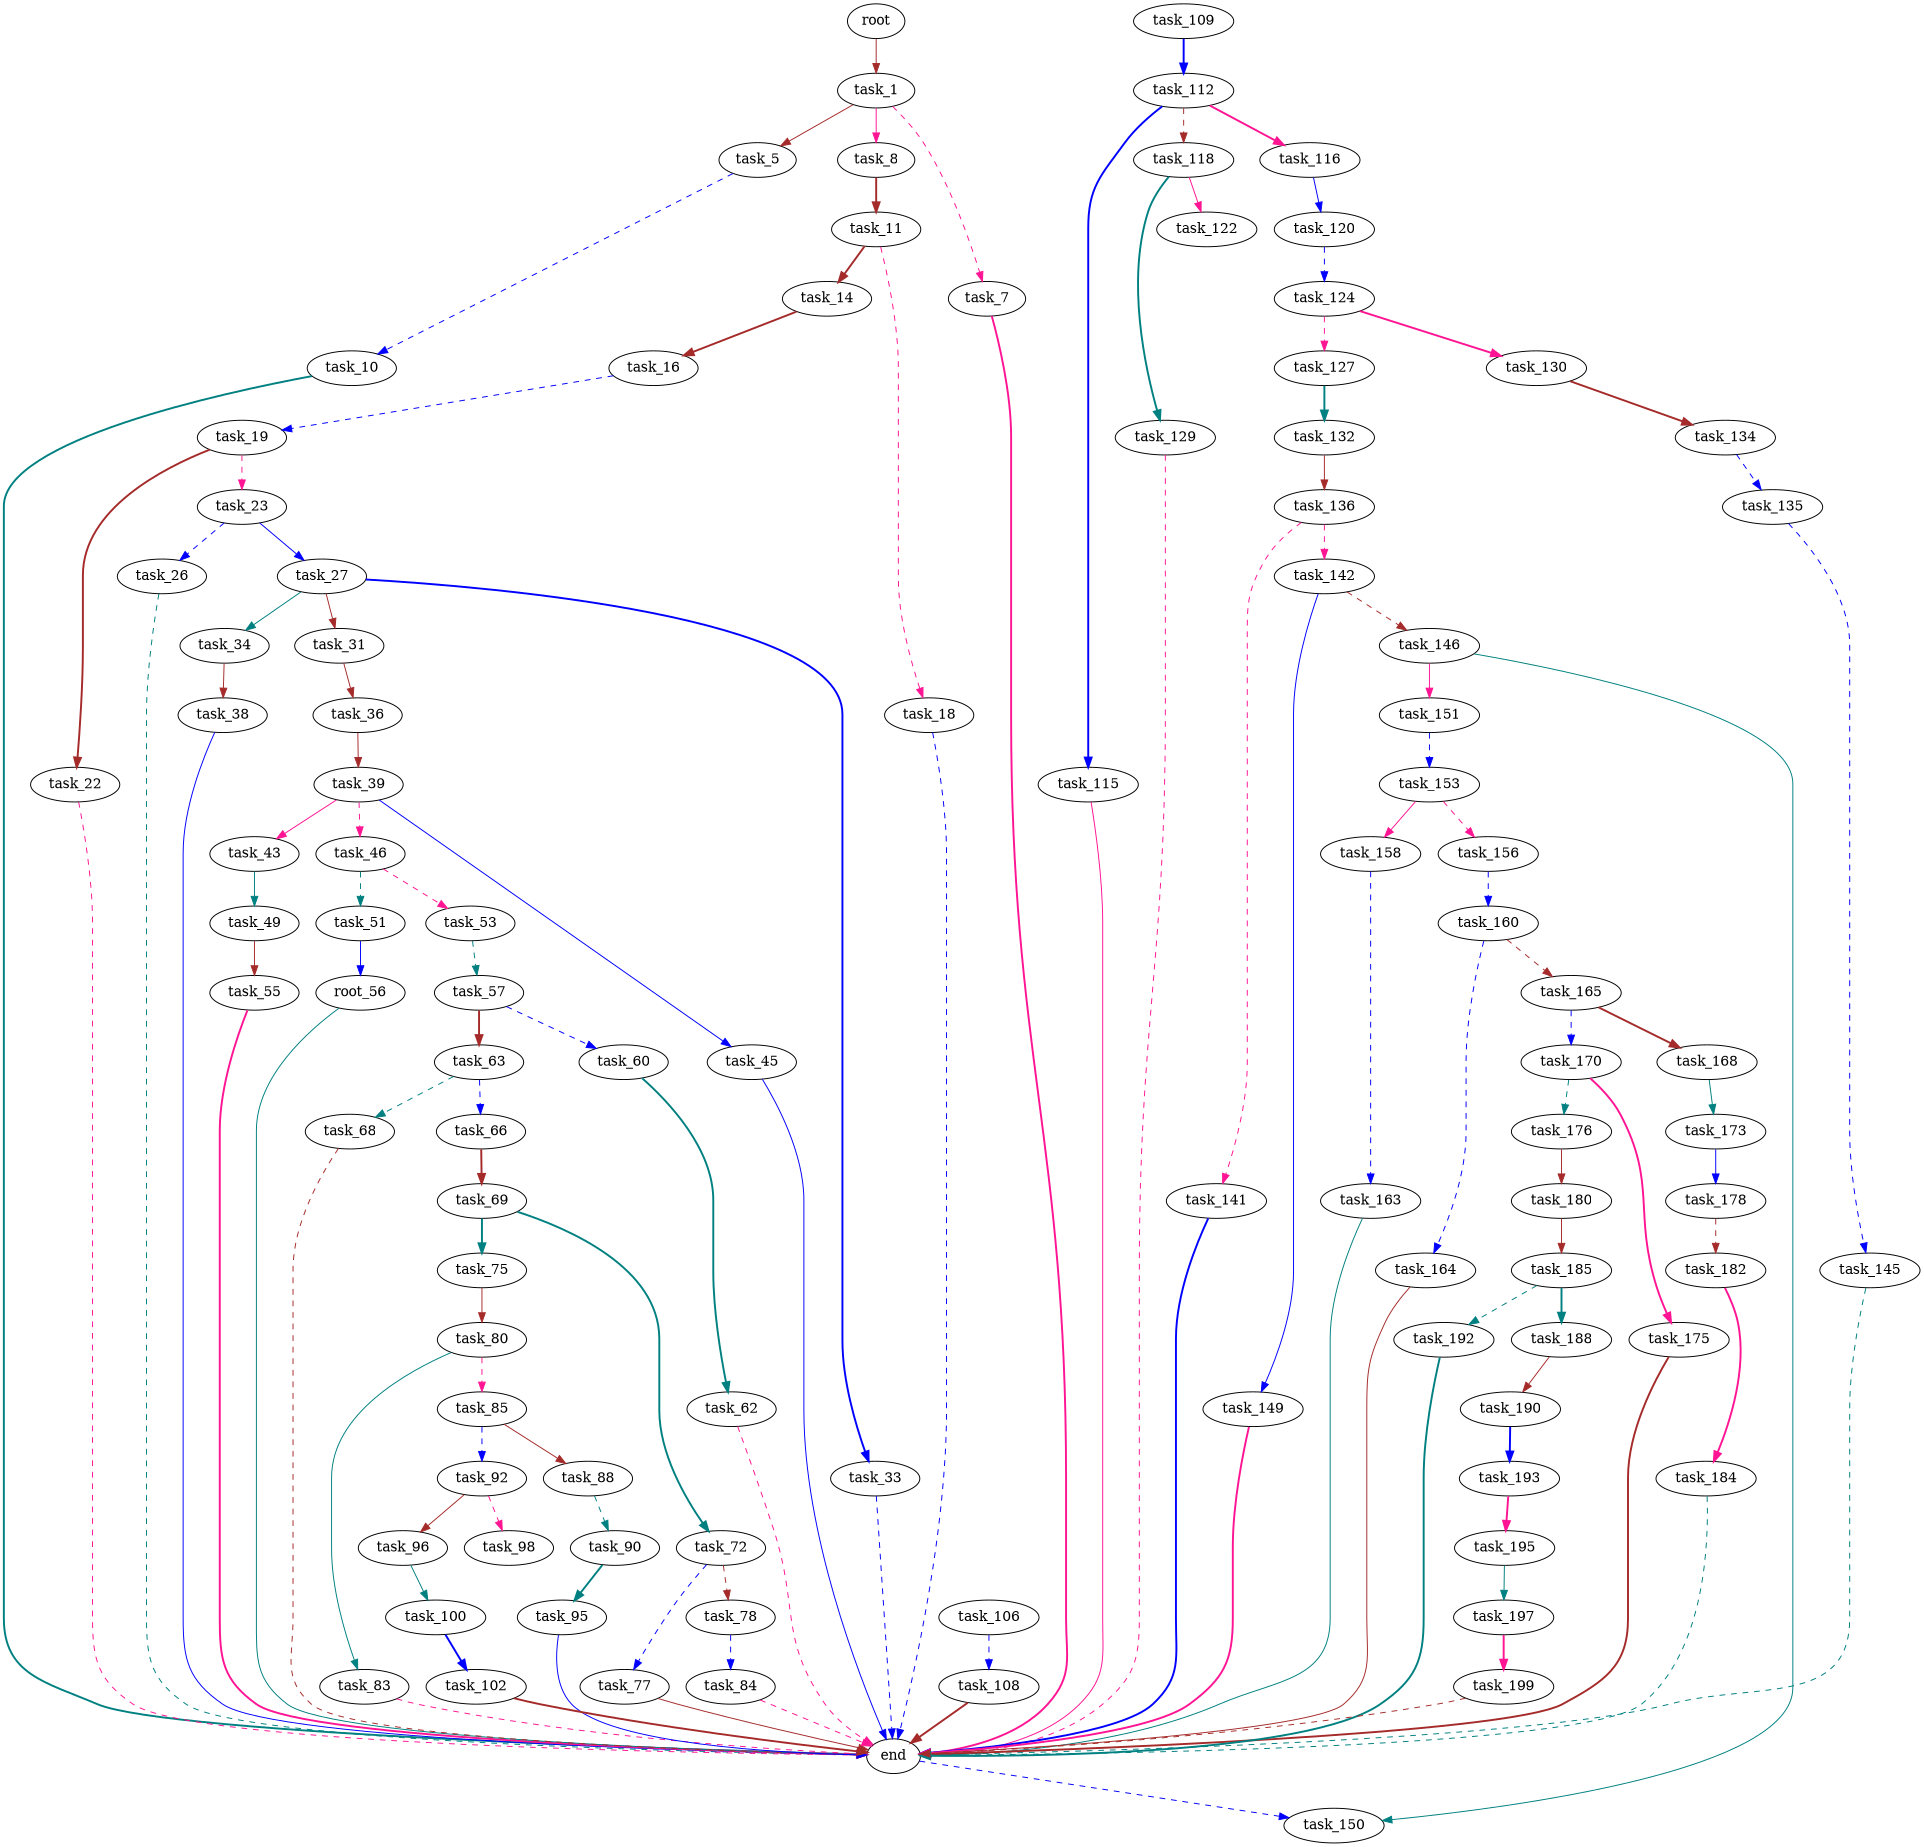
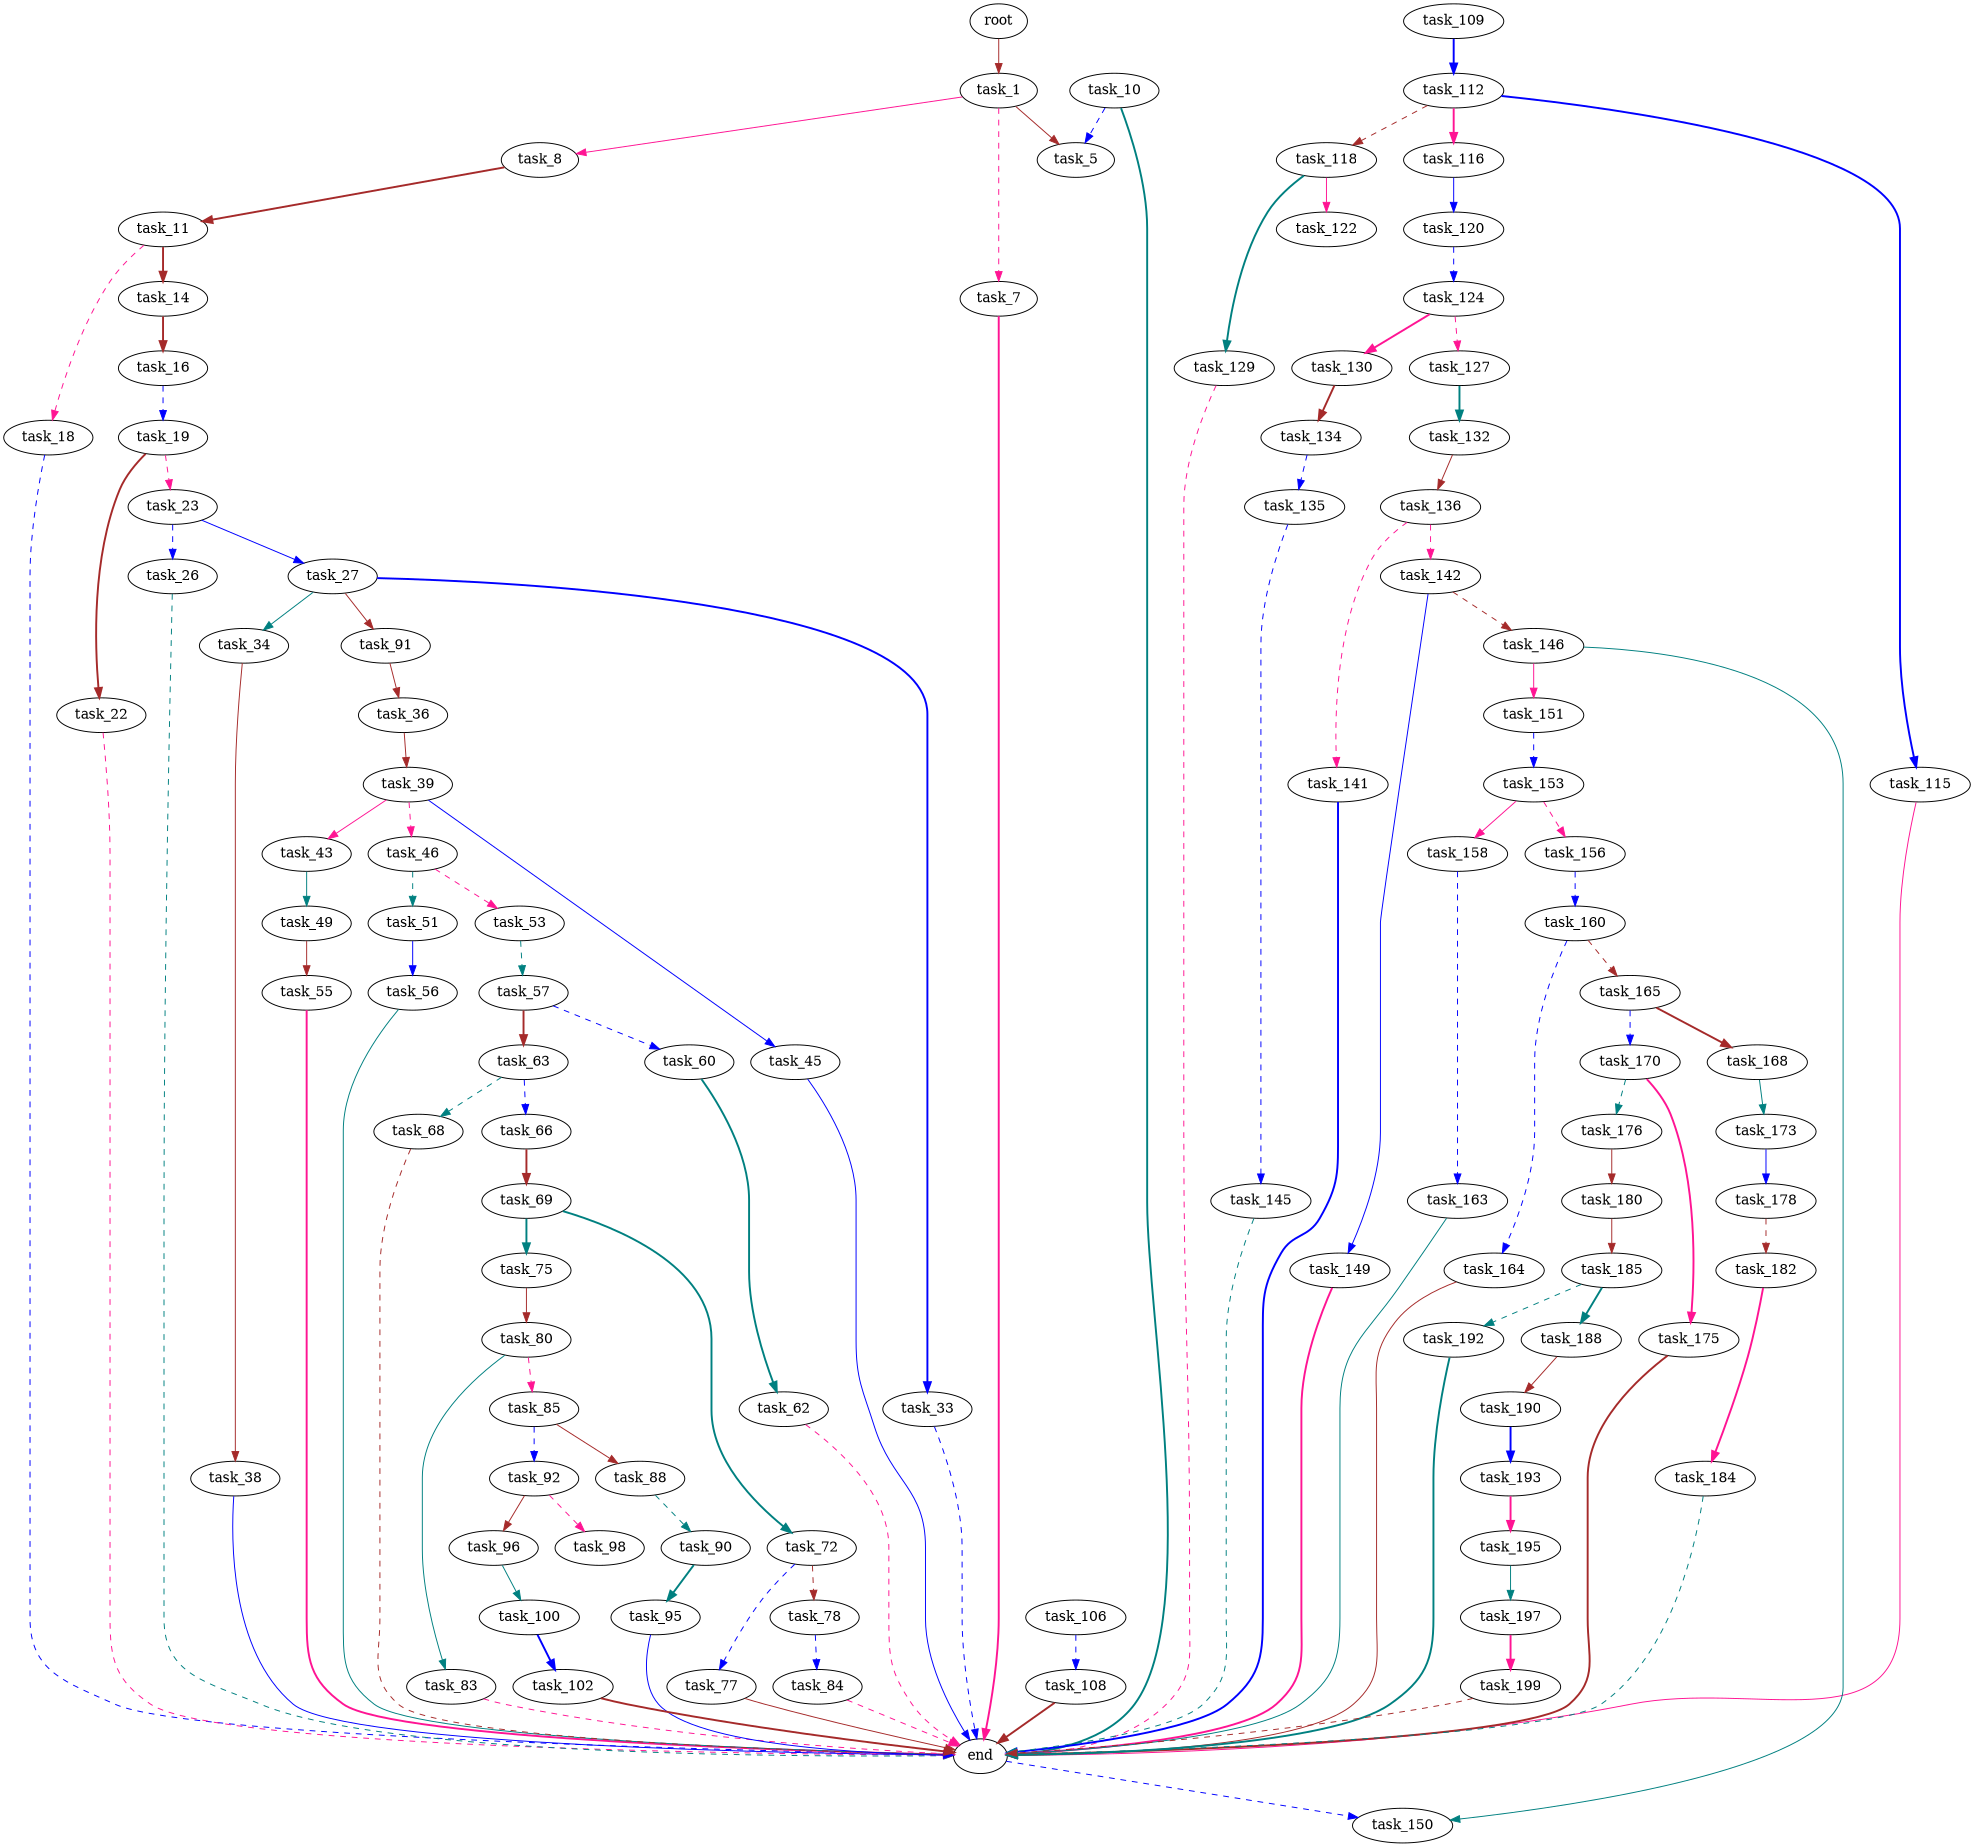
edge "task_5" -> "task_10": reversed
node "task_31": label "task_31" -> "task_91"
node "root_56": label "root_56" -> "task_56"
